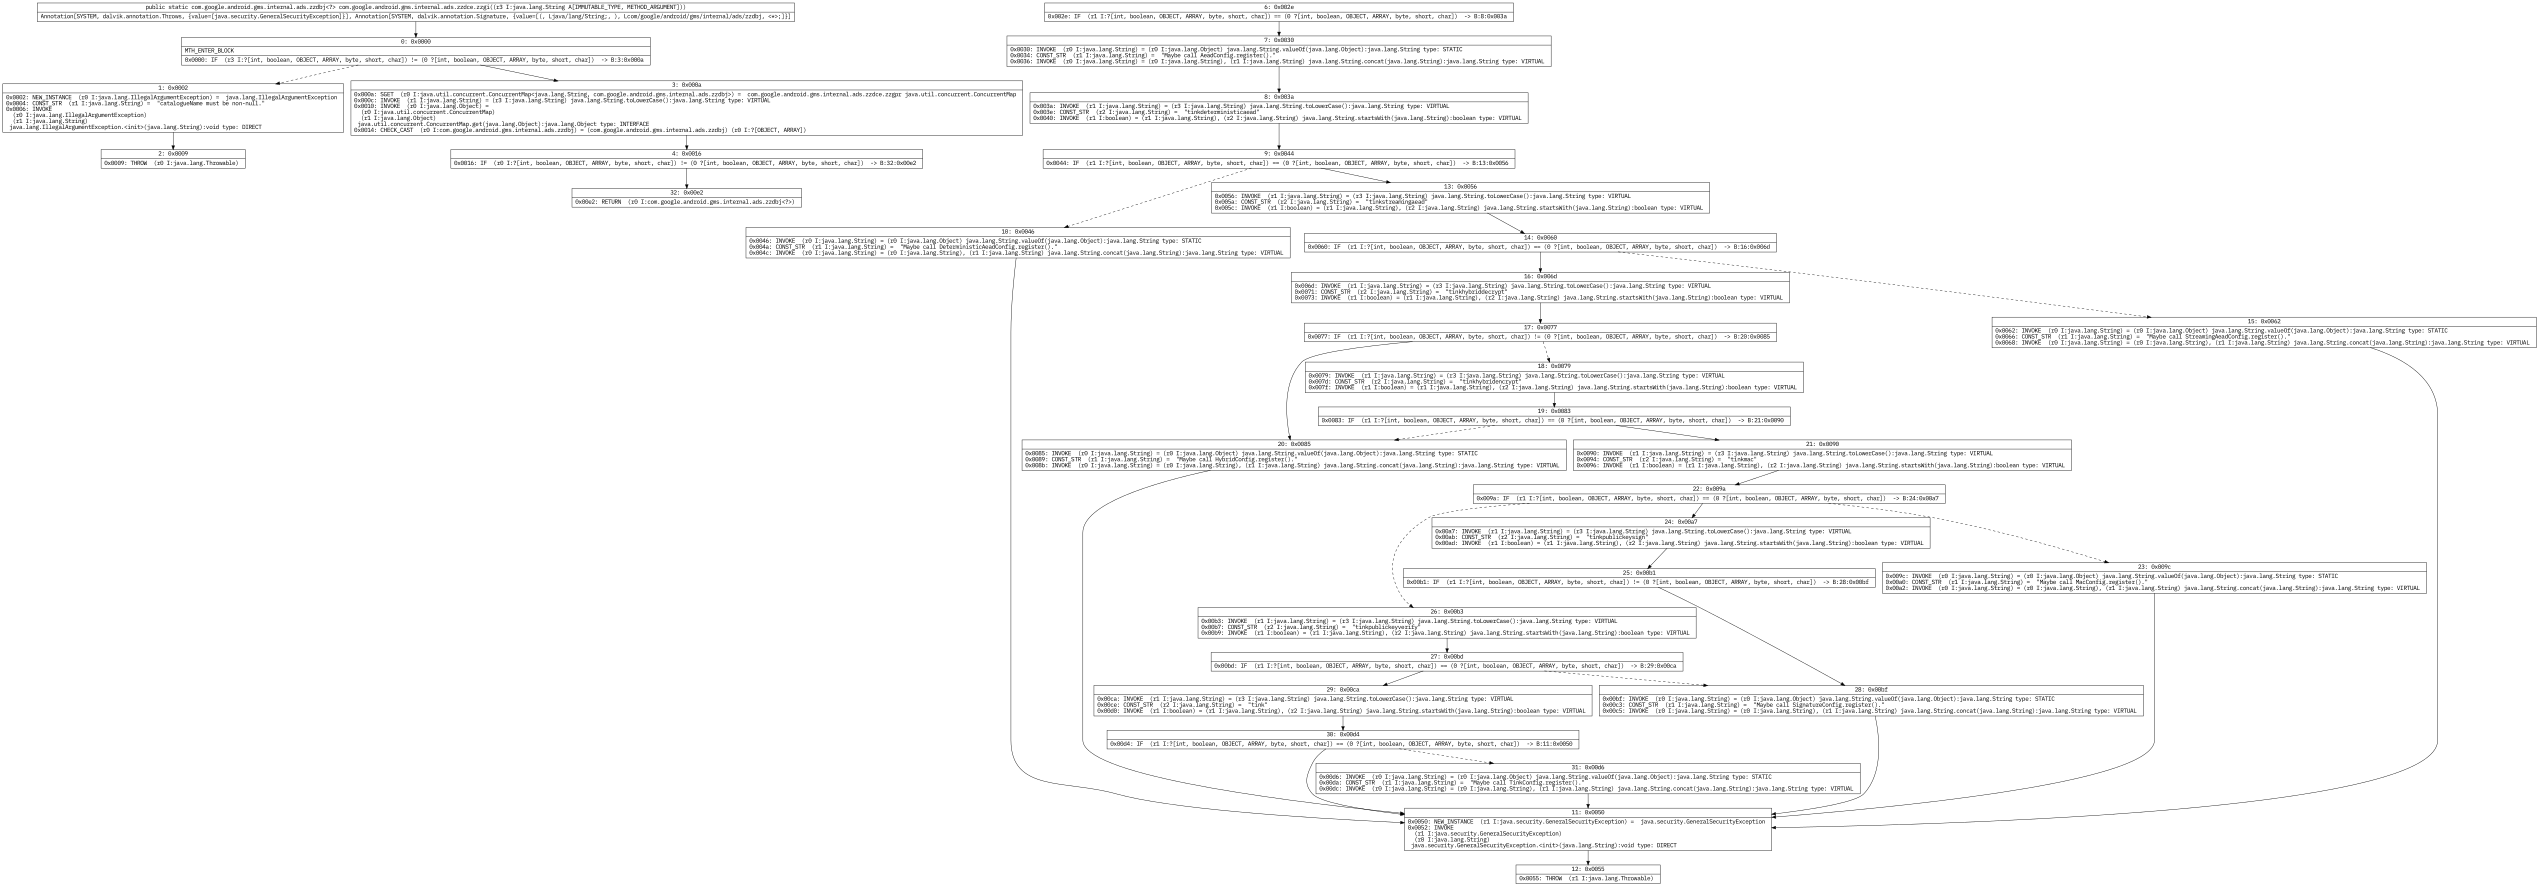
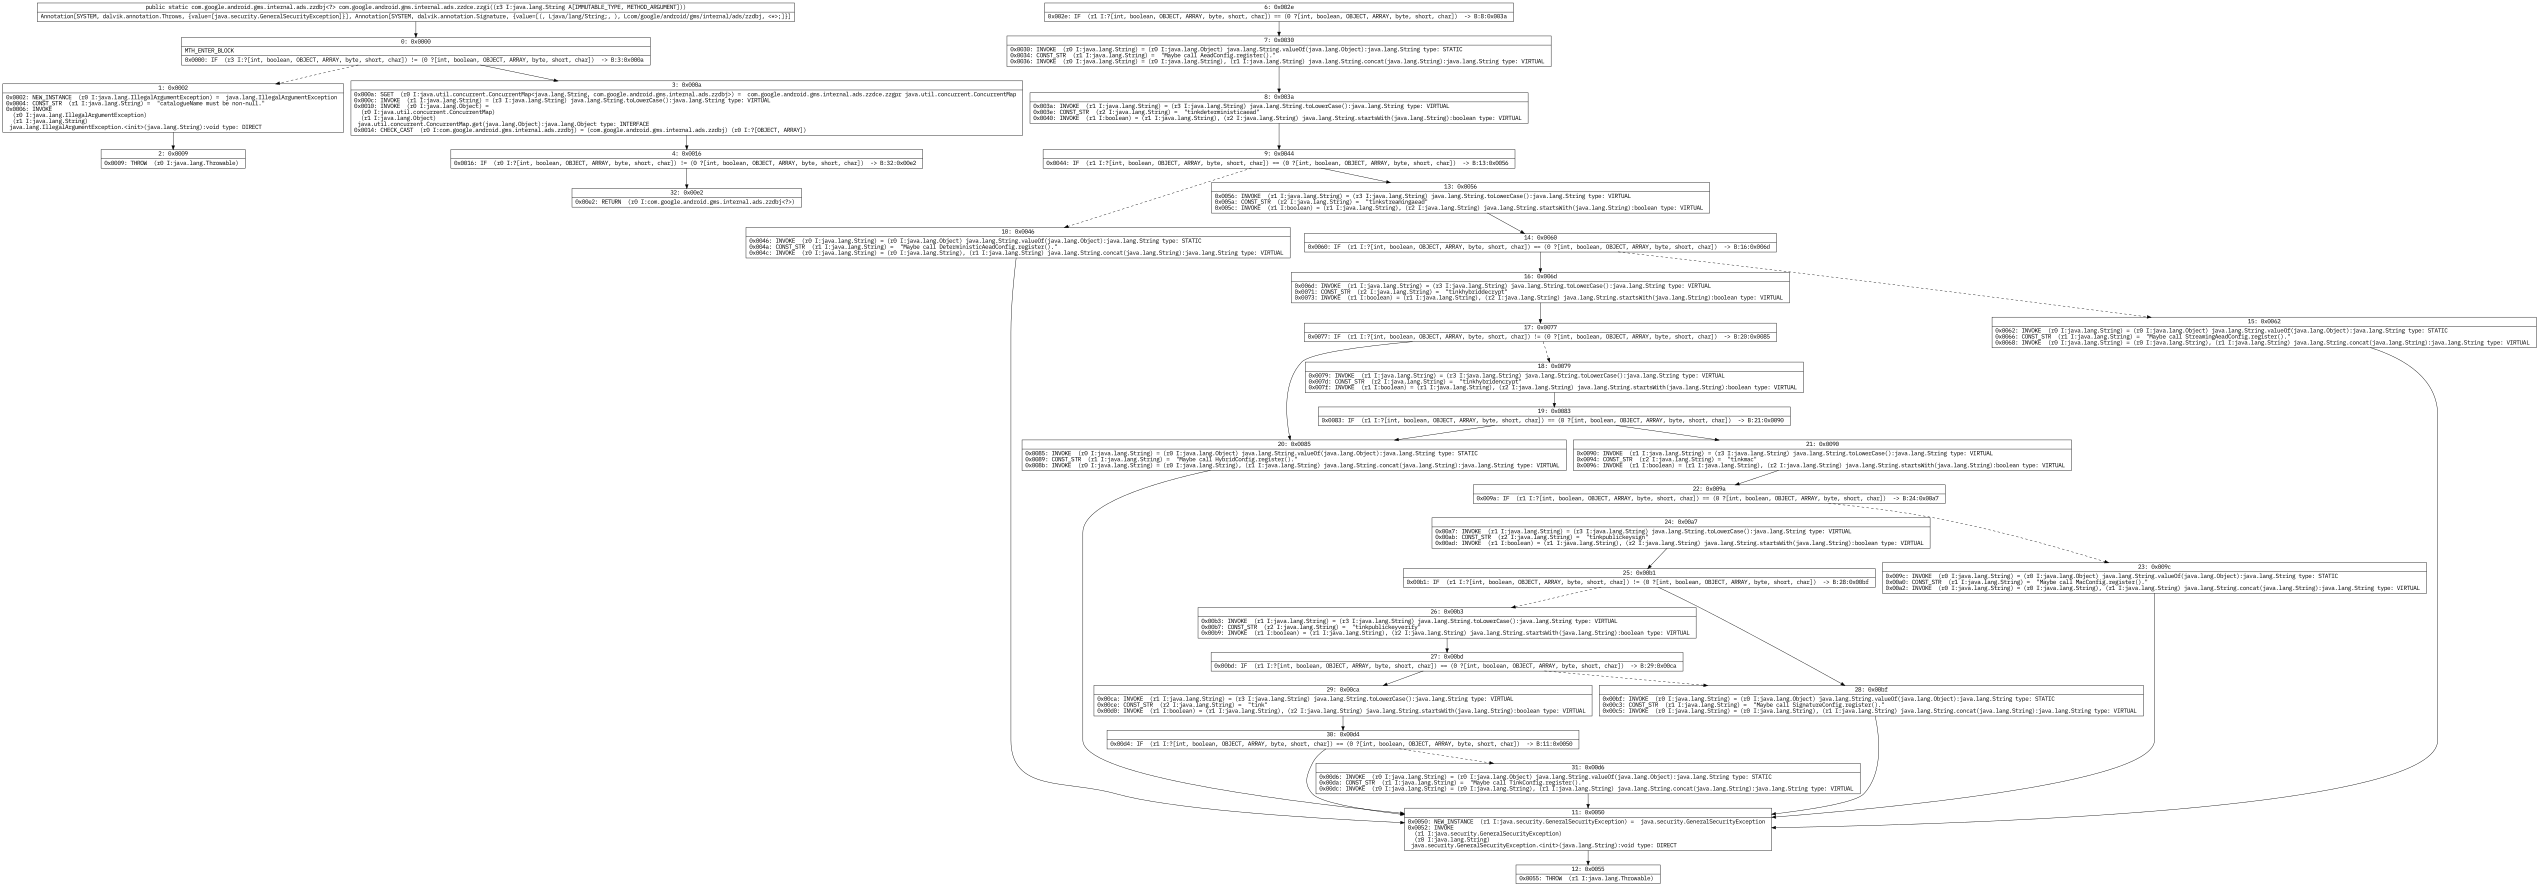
edge "19: 0x0083" -> "20: 0x0085": style dashed -> solid
edge "22: 0x009a" -> "24: 0x00a7": removed
edge "22: 0x009a" -> "26: 0x00b3": now "25: 0x00b1" -> "26: 0x00b3"
